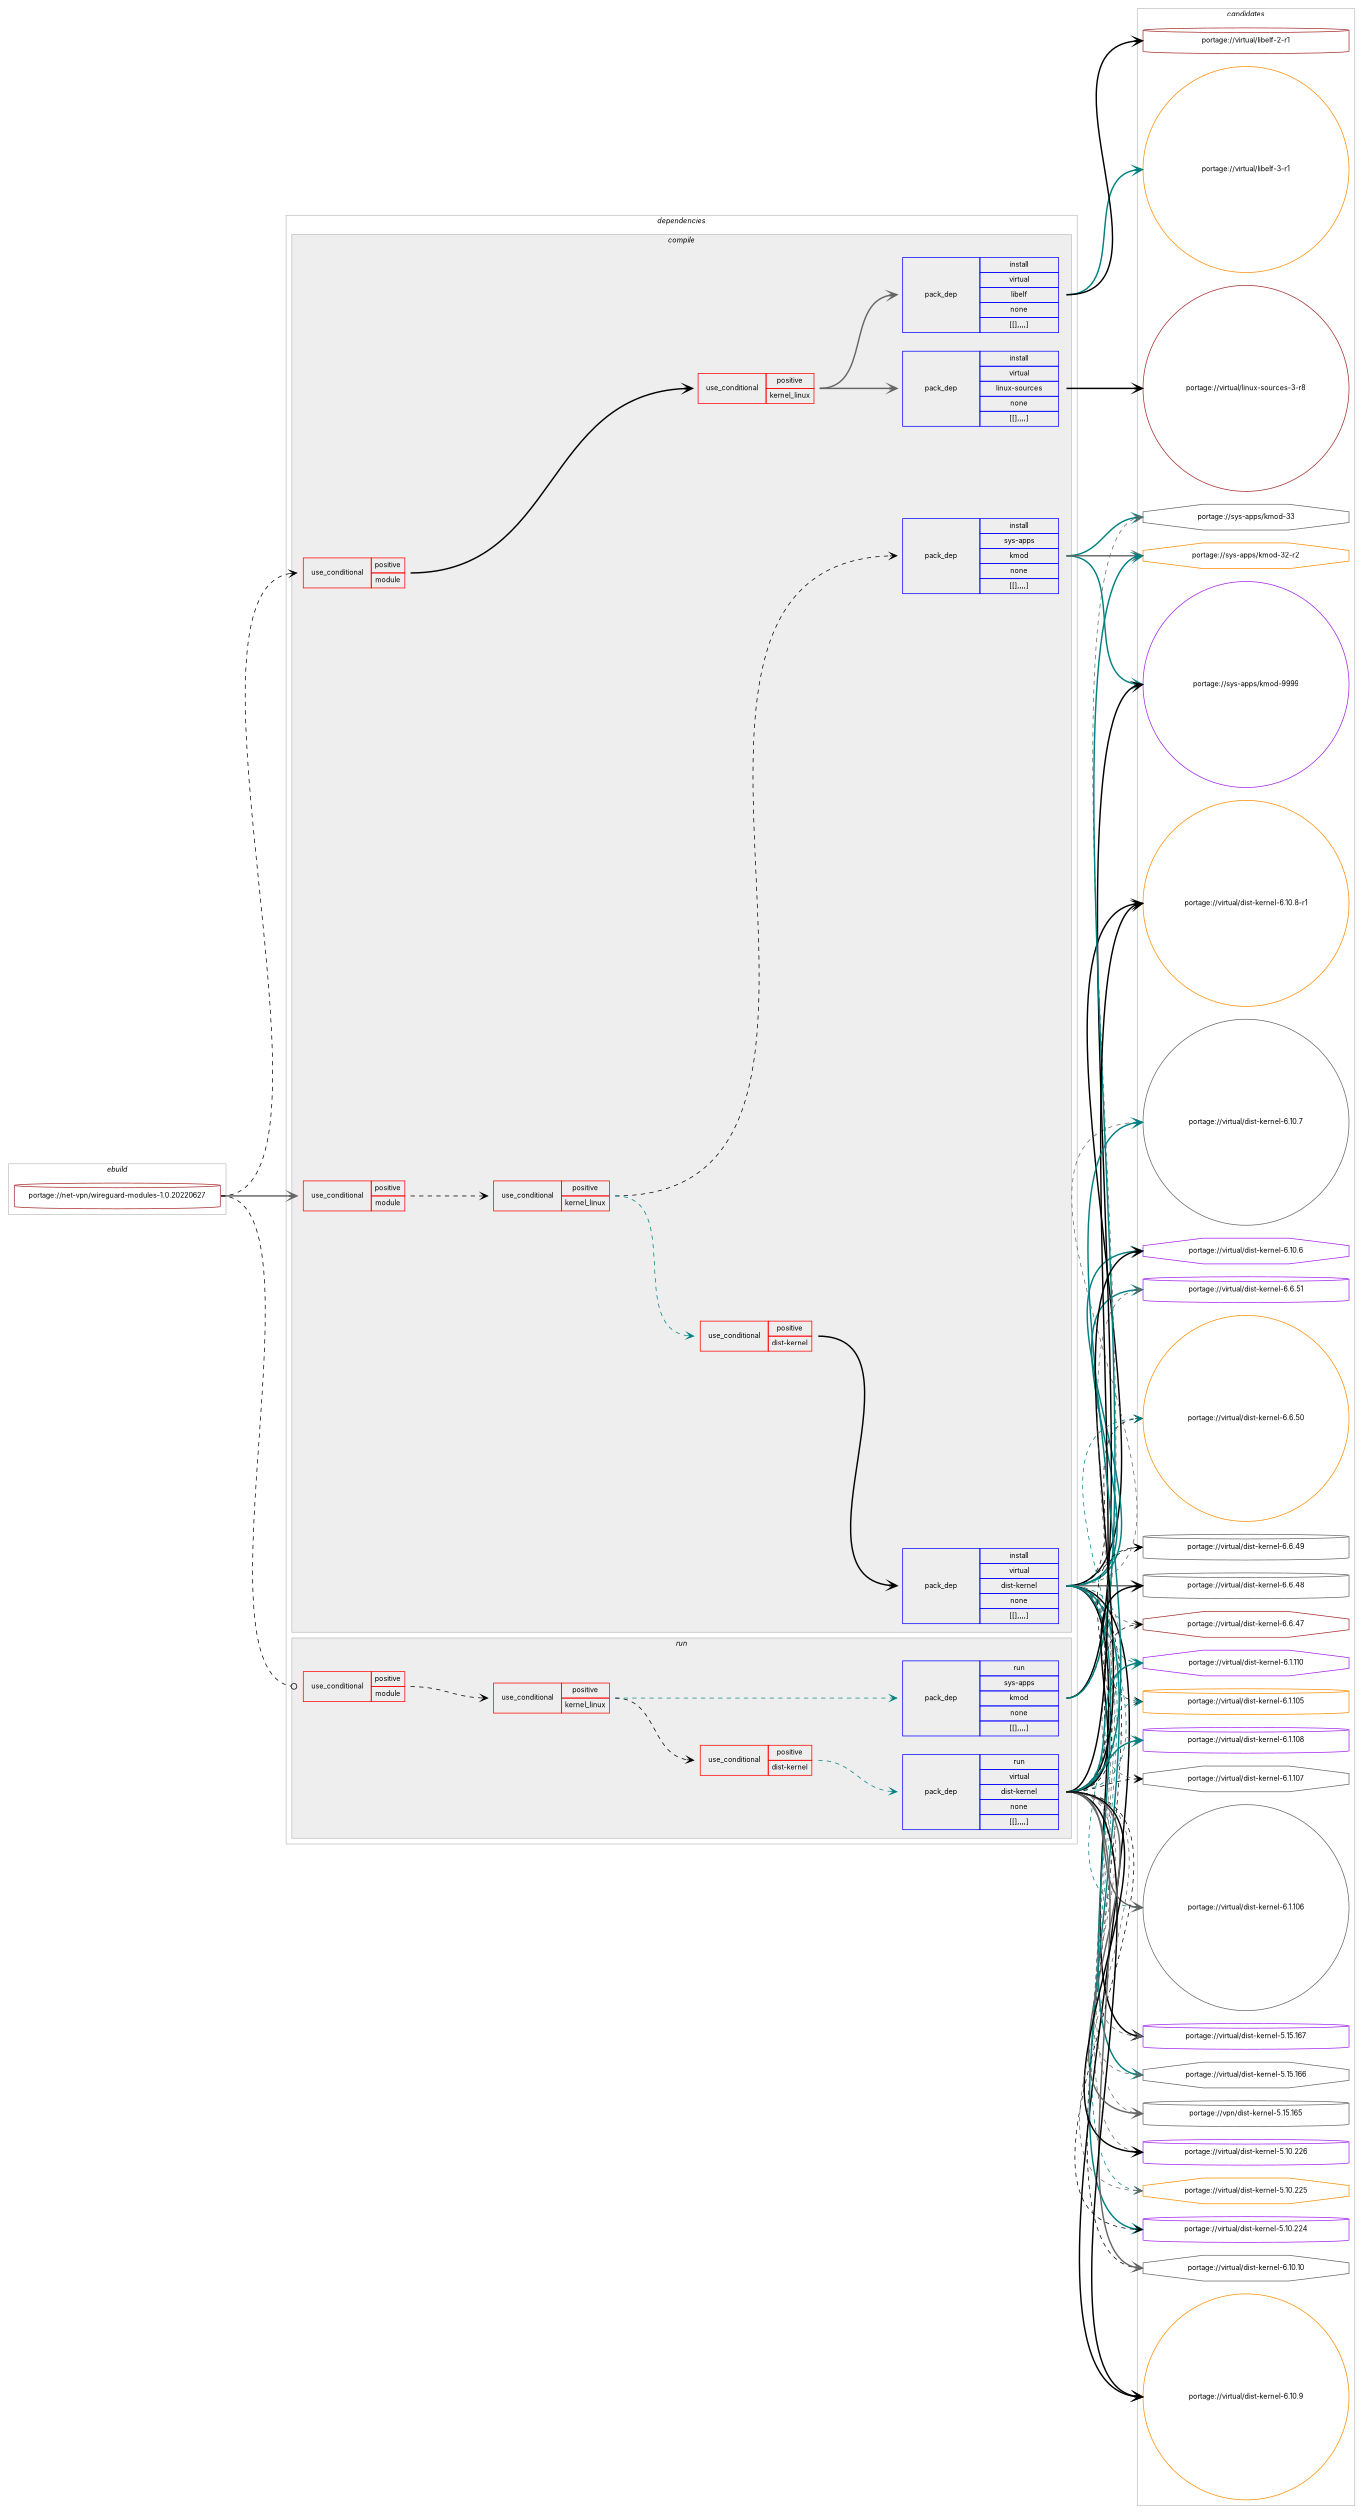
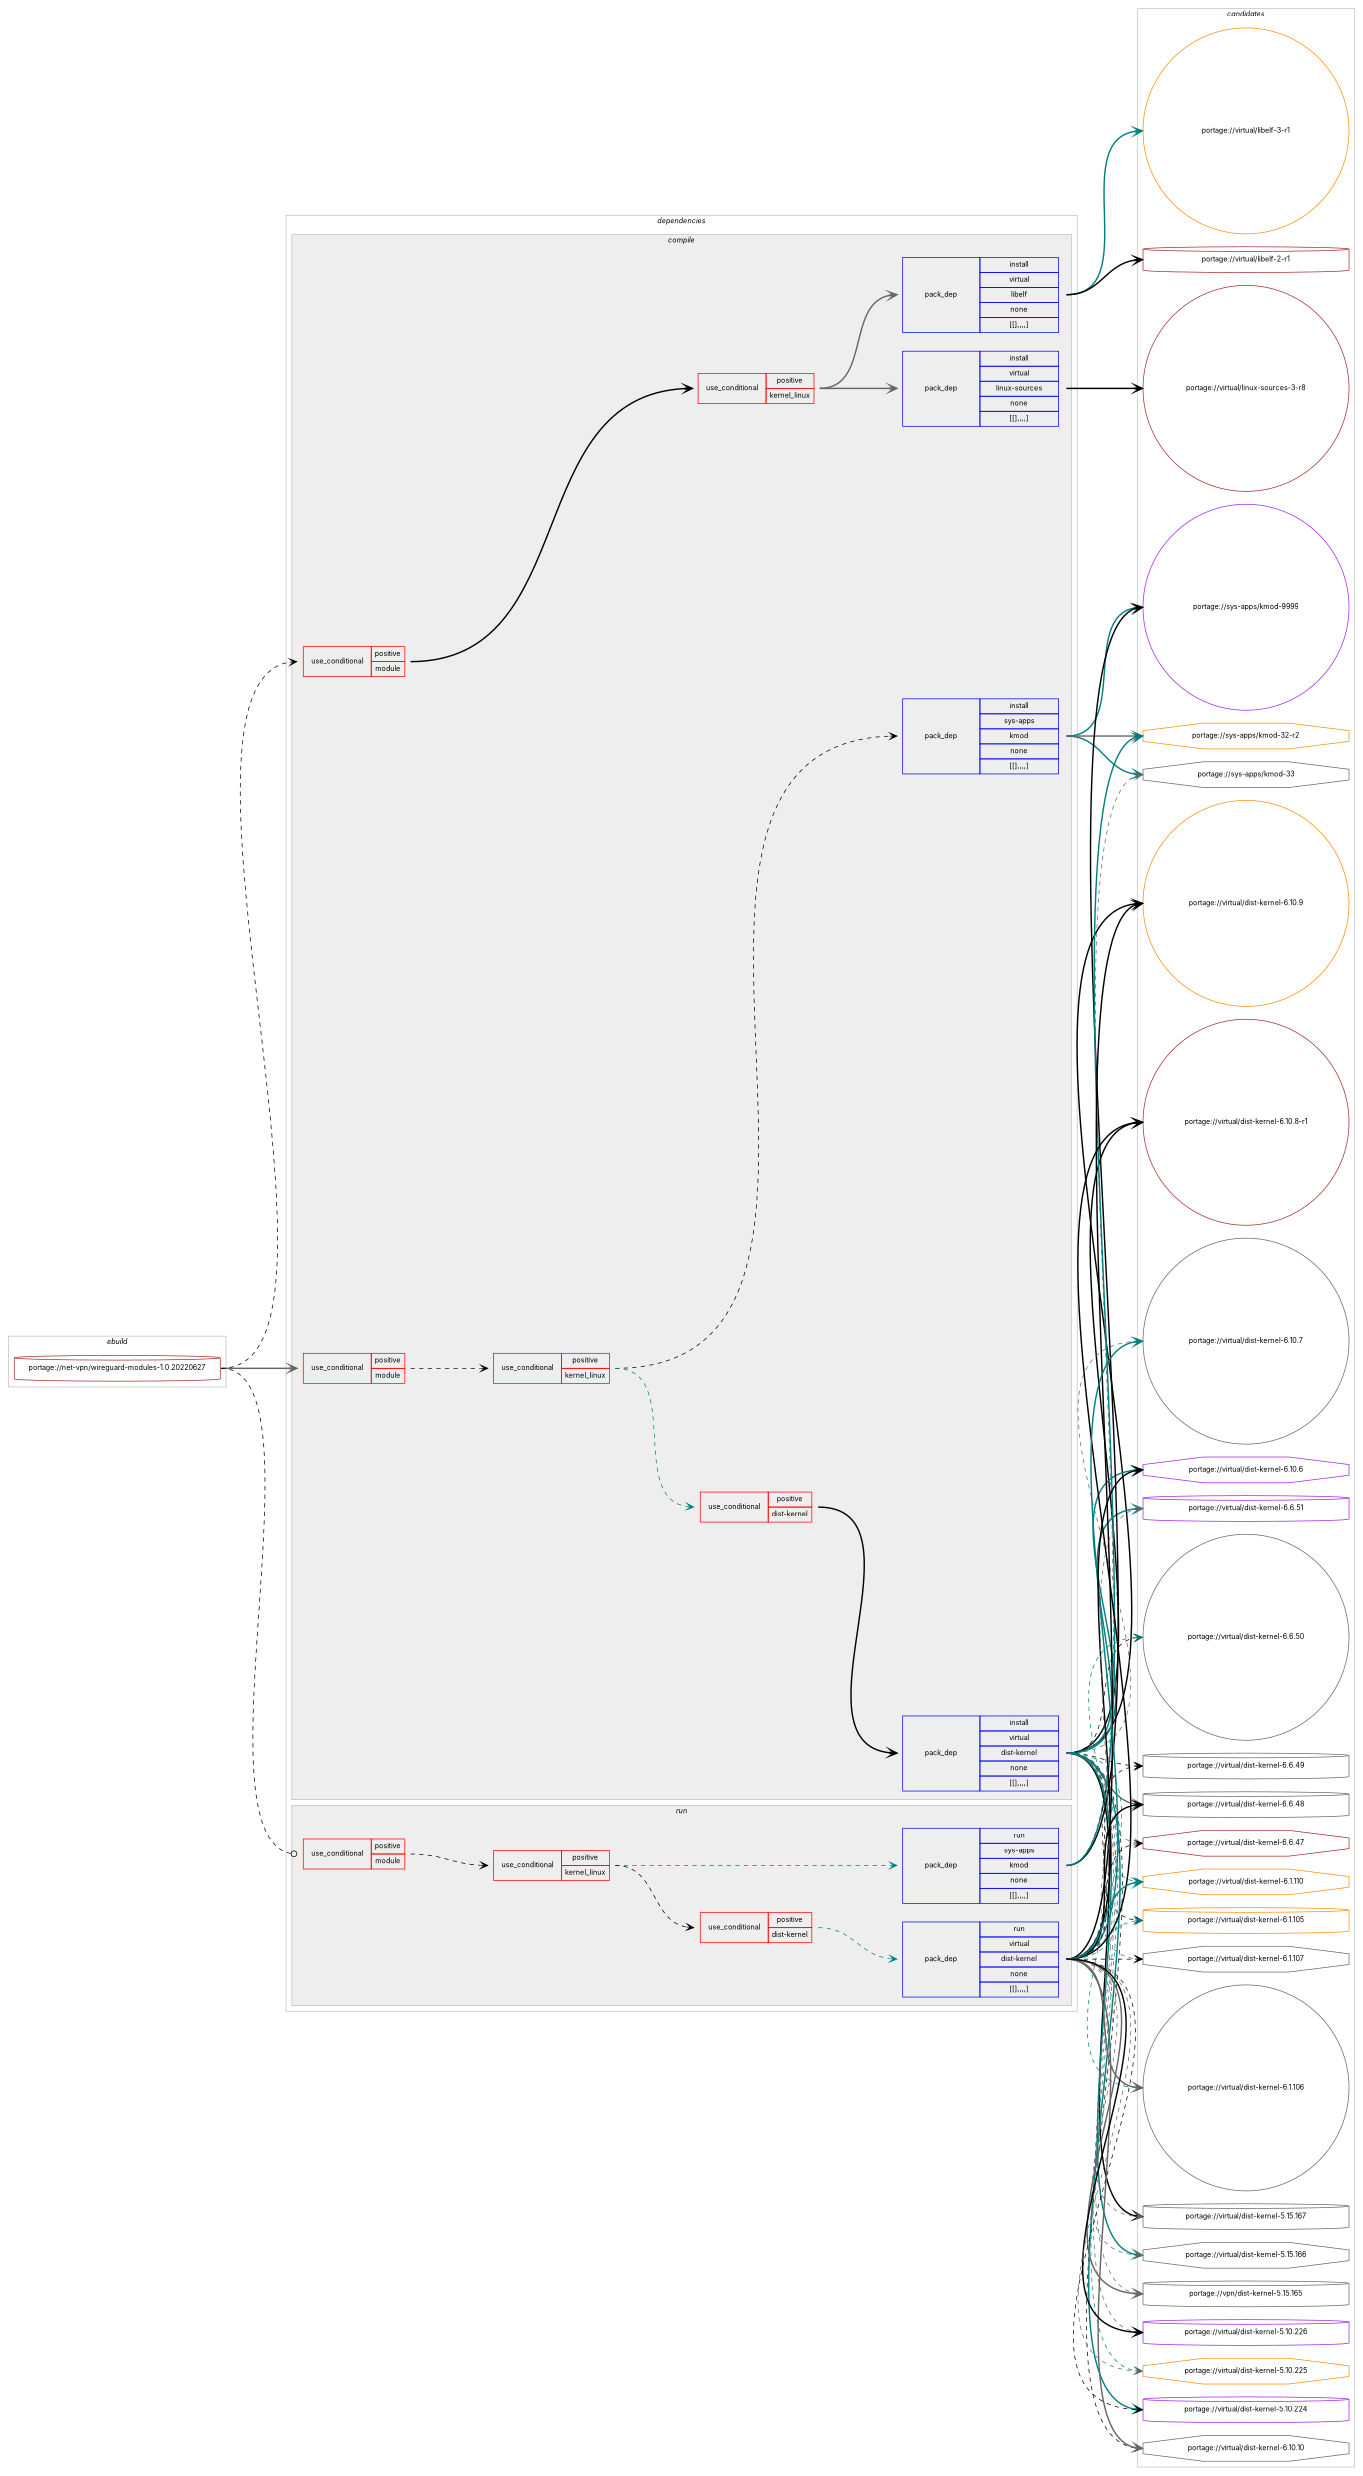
node "portage://virtual/dist-kernel-6.10.8-r1": color darkorange -> brown
node "portage://virtual/dist-kernel-6.6.50": color darkorange -> gray40
node "portage://virtual/dist-kernel-6.1.110": color purple -> darkorange
node "portage://virtual/dist-kernel-6.1.108": removed
node "portage://virtual/dist-kernel-5.15.167": color purple -> gray40
